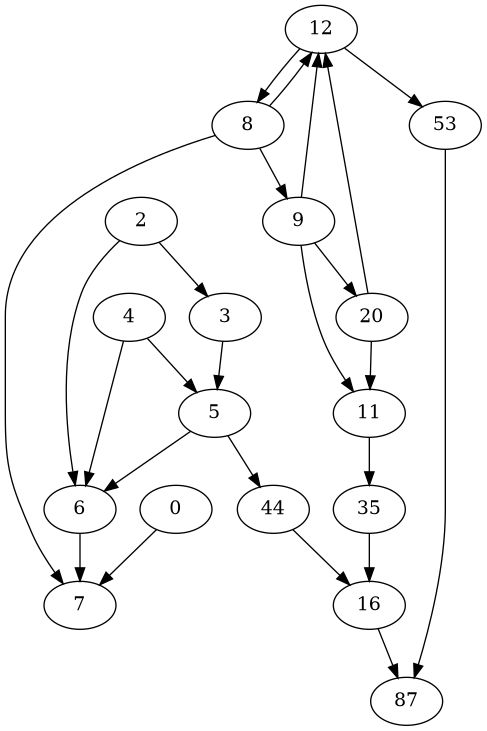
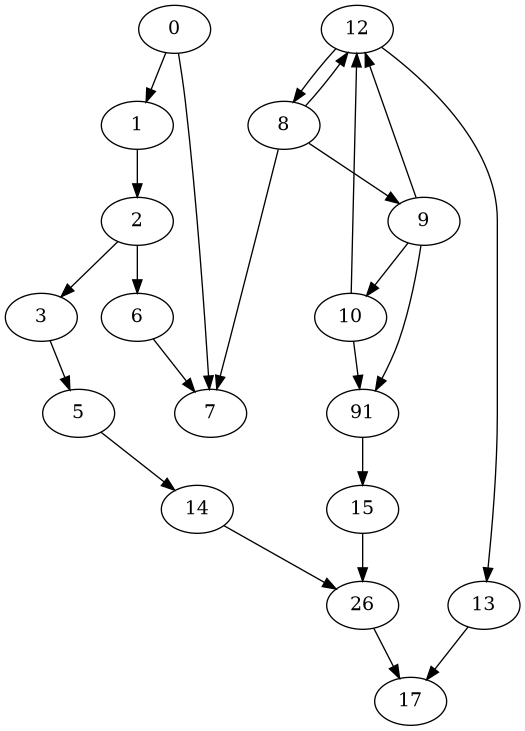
node "1": added
node "53": label "53" -> "13"
node "4": removed
node "20": label "20" -> "10"
node "11": label "11" -> "91"
edge "5" -> "6": removed
node "44": label "44" -> "14"
node "35": label "35" -> "15"
node "16": label "16" -> "26"
node "87": label "87" -> "17"
